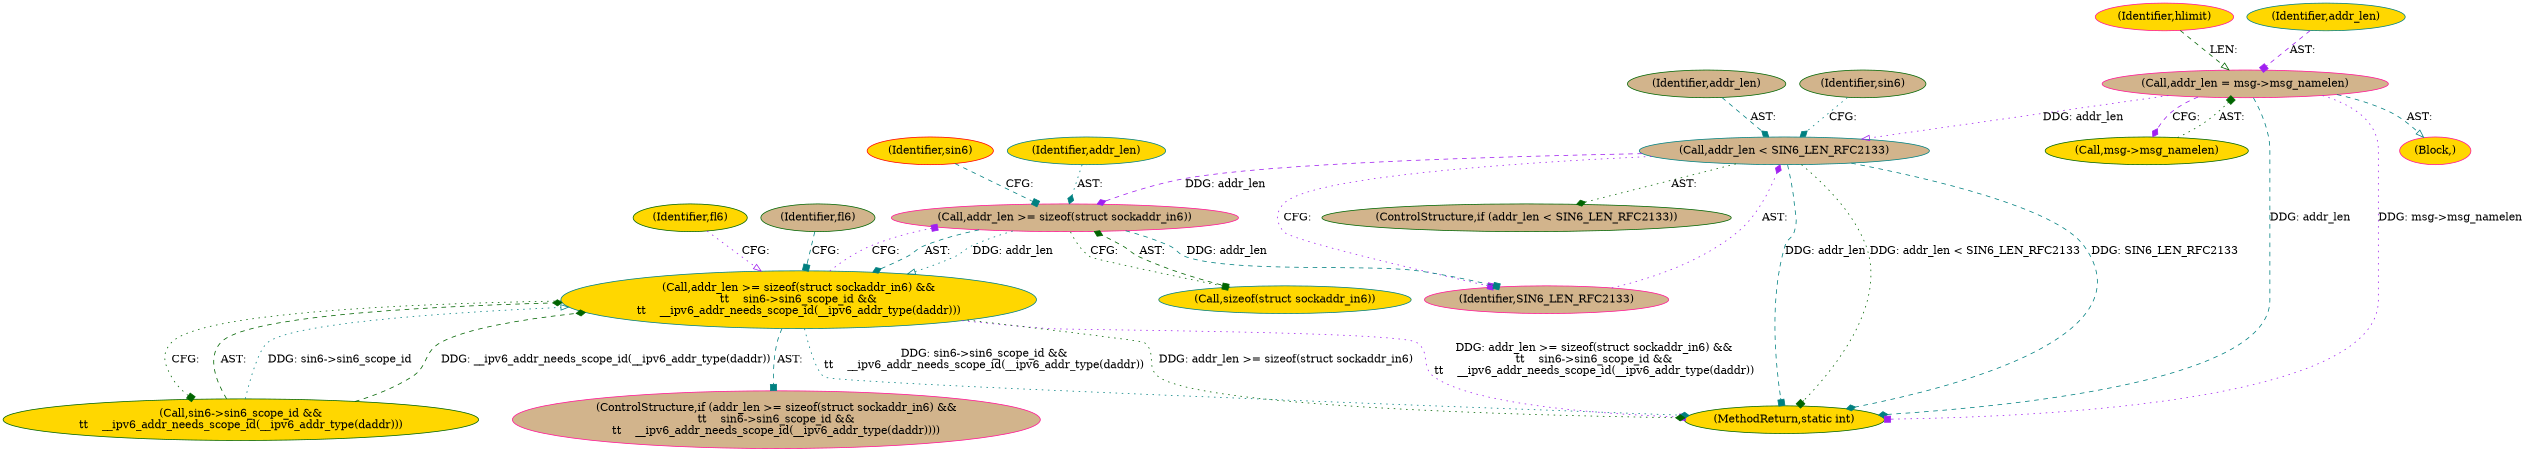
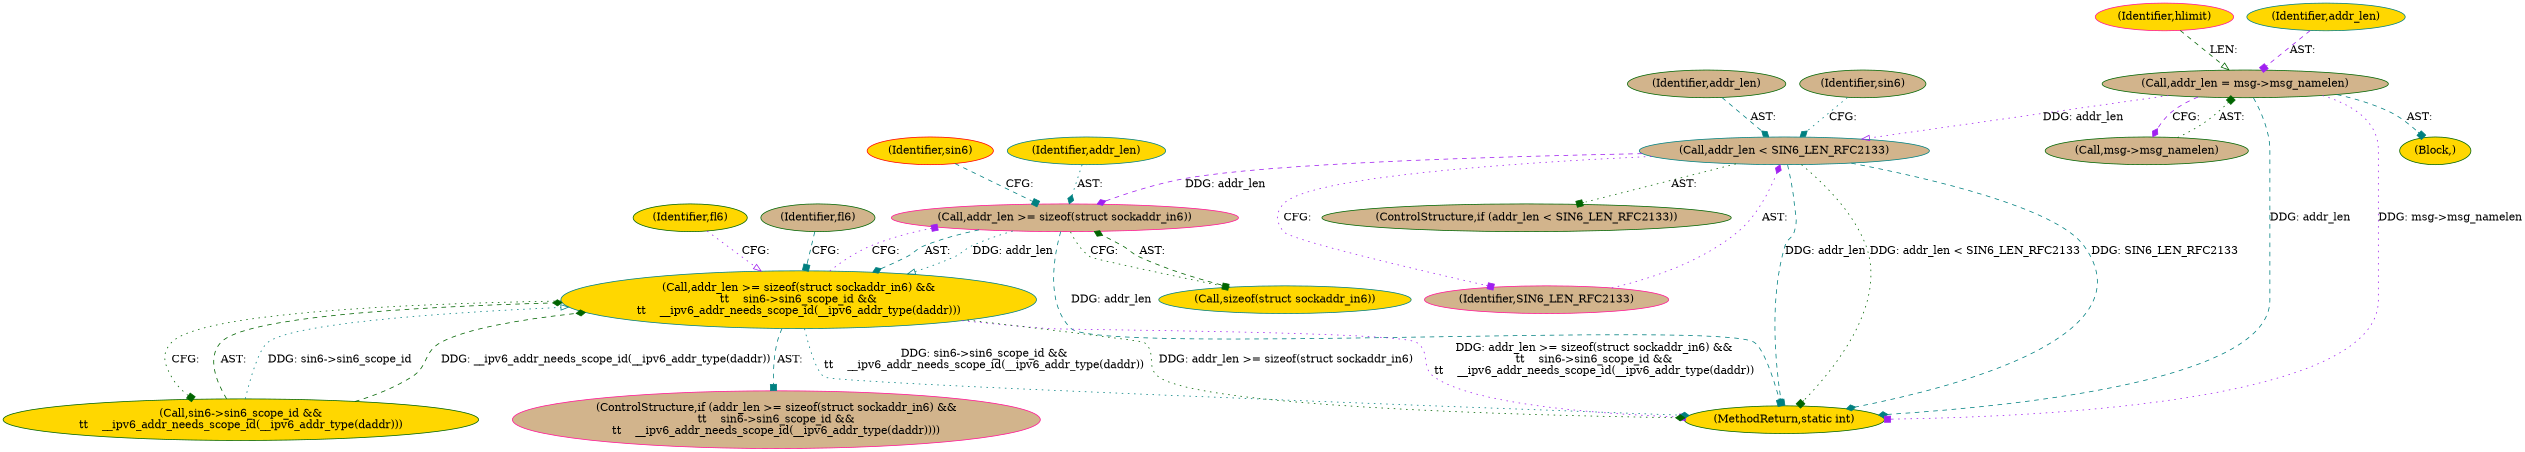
node "(Call,addr_len = msg->msg_namelen)": color deeppink -> darkgreen
edge "(Call,addr_len = msg->msg_namelen)" -> "(Block,)": arrowhead onormal -> box
node "(Call,msg->msg_namelen)": fillcolor gold -> tan
node "(Block,)": color deeppink -> darkgreen
edge "(Call,addr_len < SIN6_LEN_RFC2133)" -> "(ControlStructure,if (addr_len < SIN6_LEN_RFC2133))": arrowhead diamond -> box
edge "(Call,addr_len >= sizeof(struct sockaddr_in6))" -> "(Identifier,SIN6_LEN_RFC2133)": now "(Call,addr_len >= sizeof(struct sockaddr_in6))" -> "(MethodReturn,static int)"
